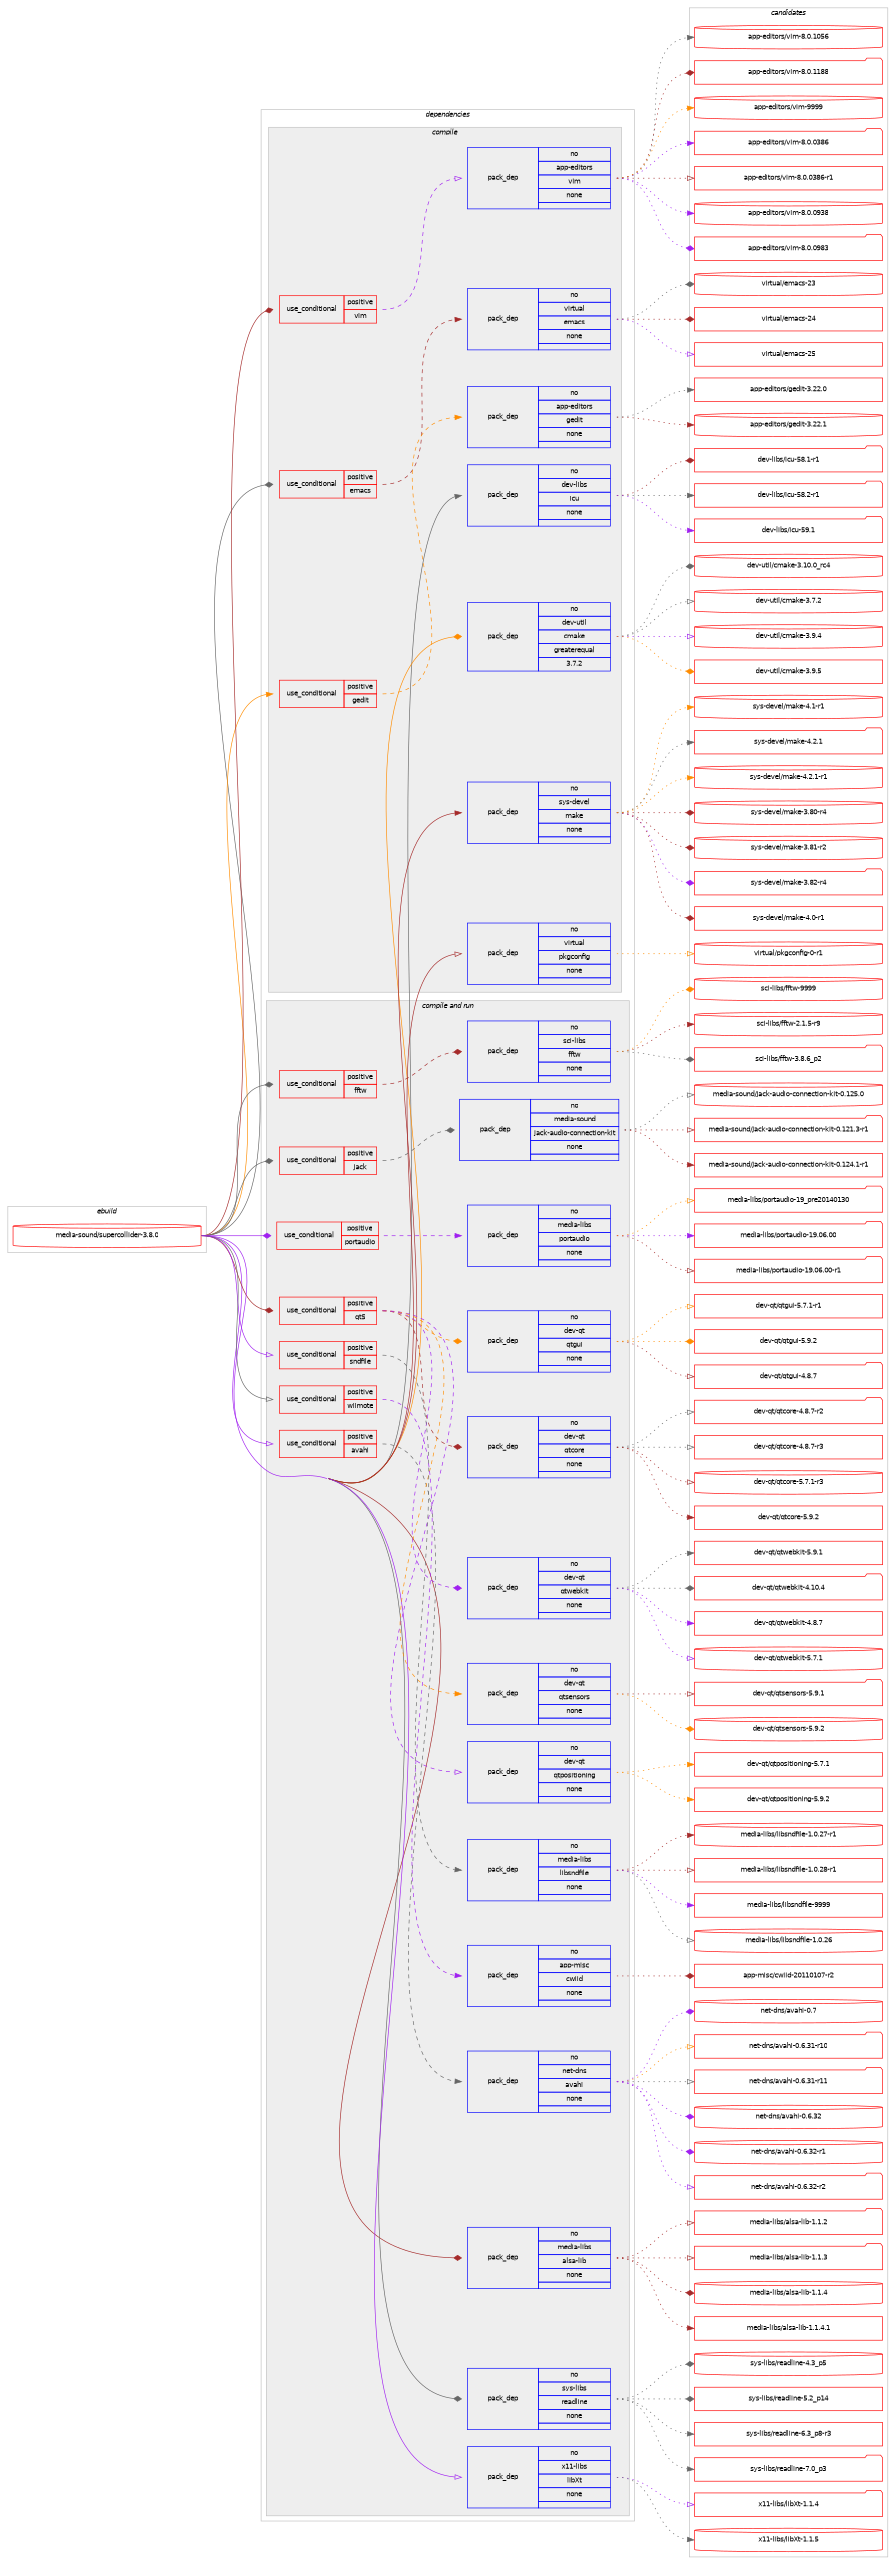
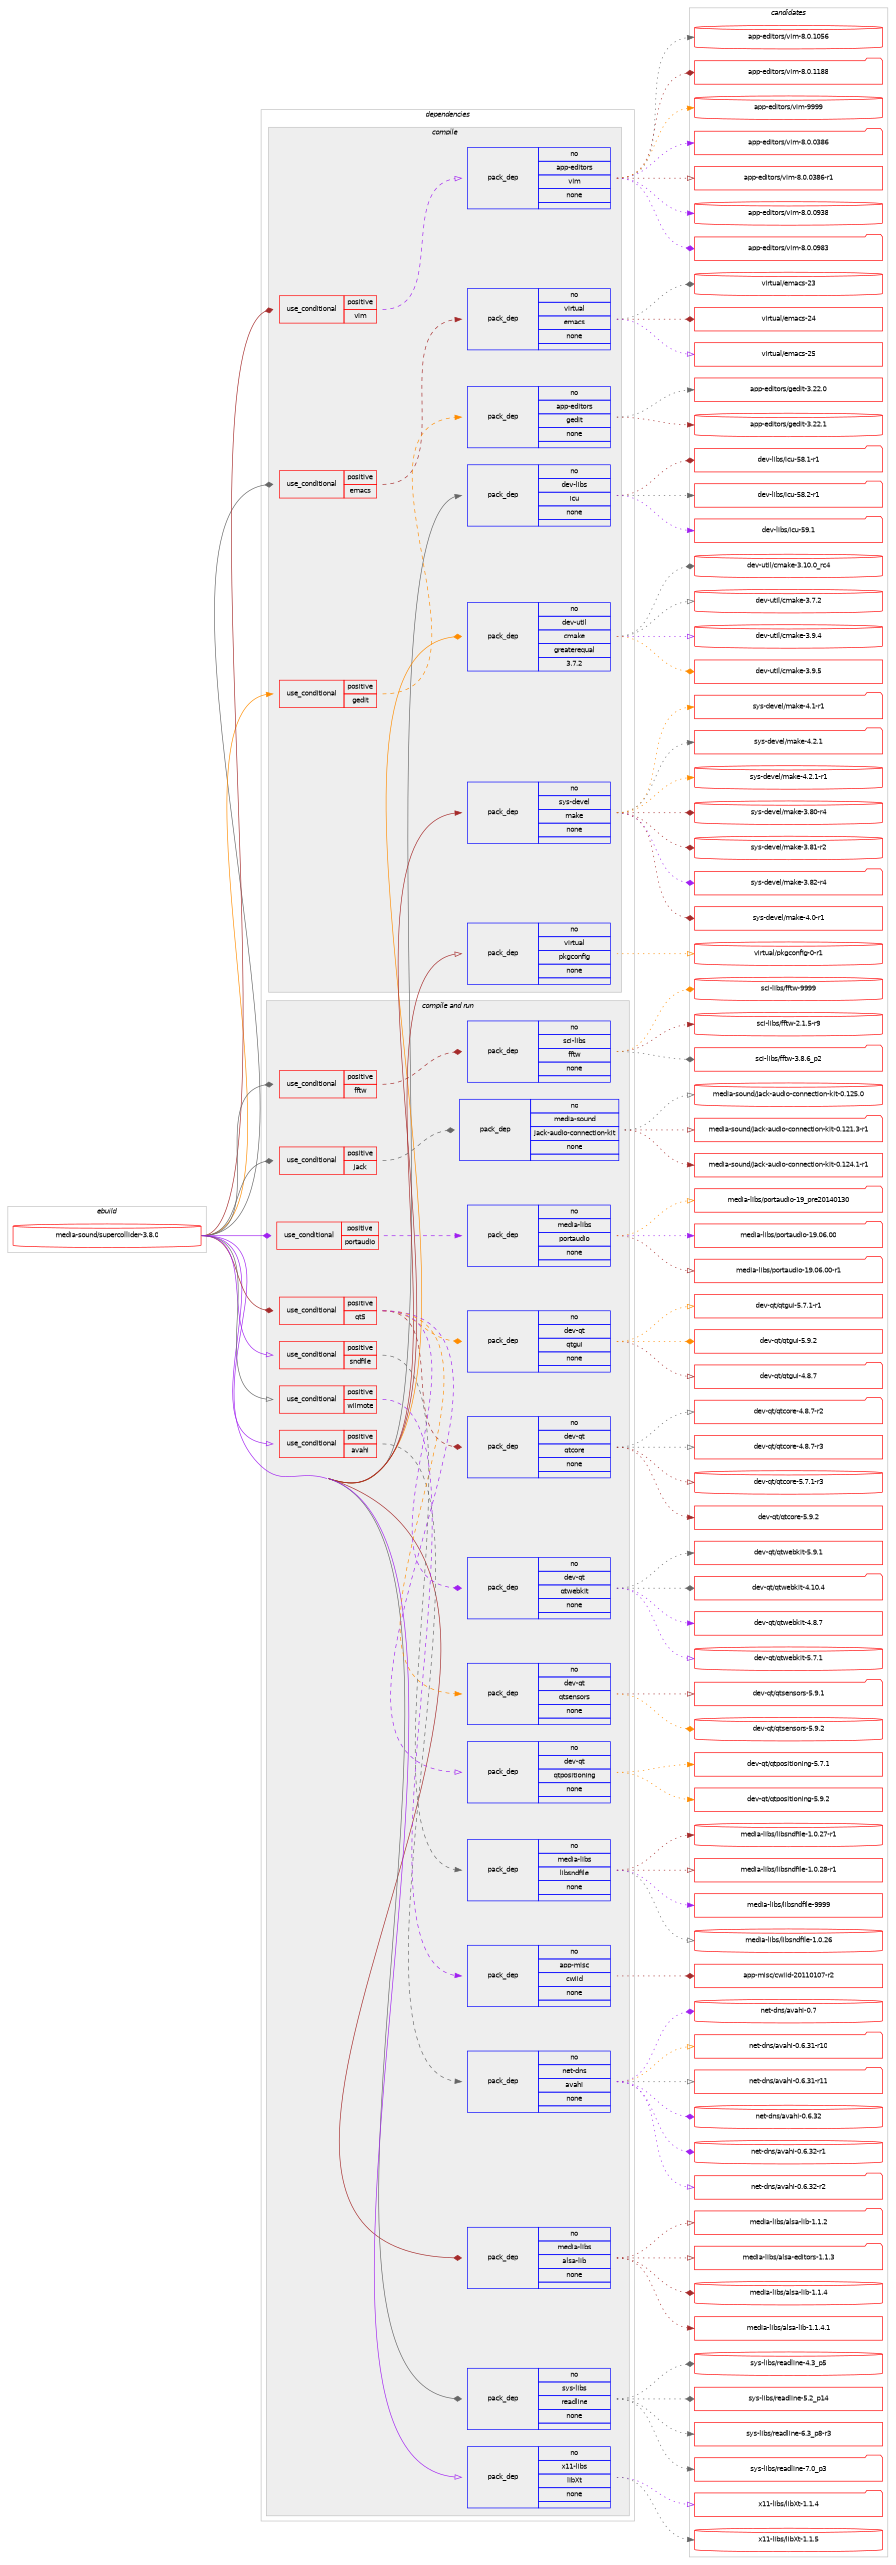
node "sys-devel/make-4.1-r1": shape cylinder -> folder
node "media-libs/alsa-lib-1.1.3": label "media-libs/alsa-lib-1.1.3" -> "media-libs/alsa-editors-1.1.3"
